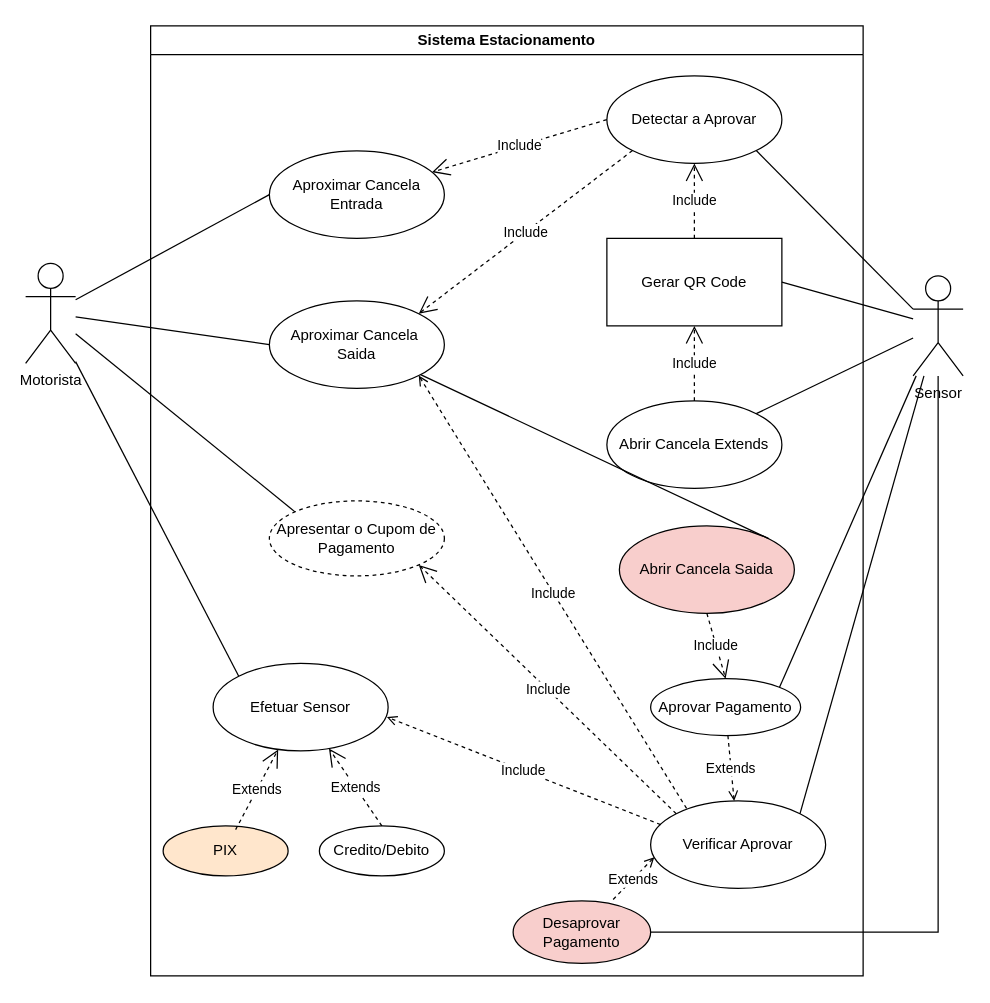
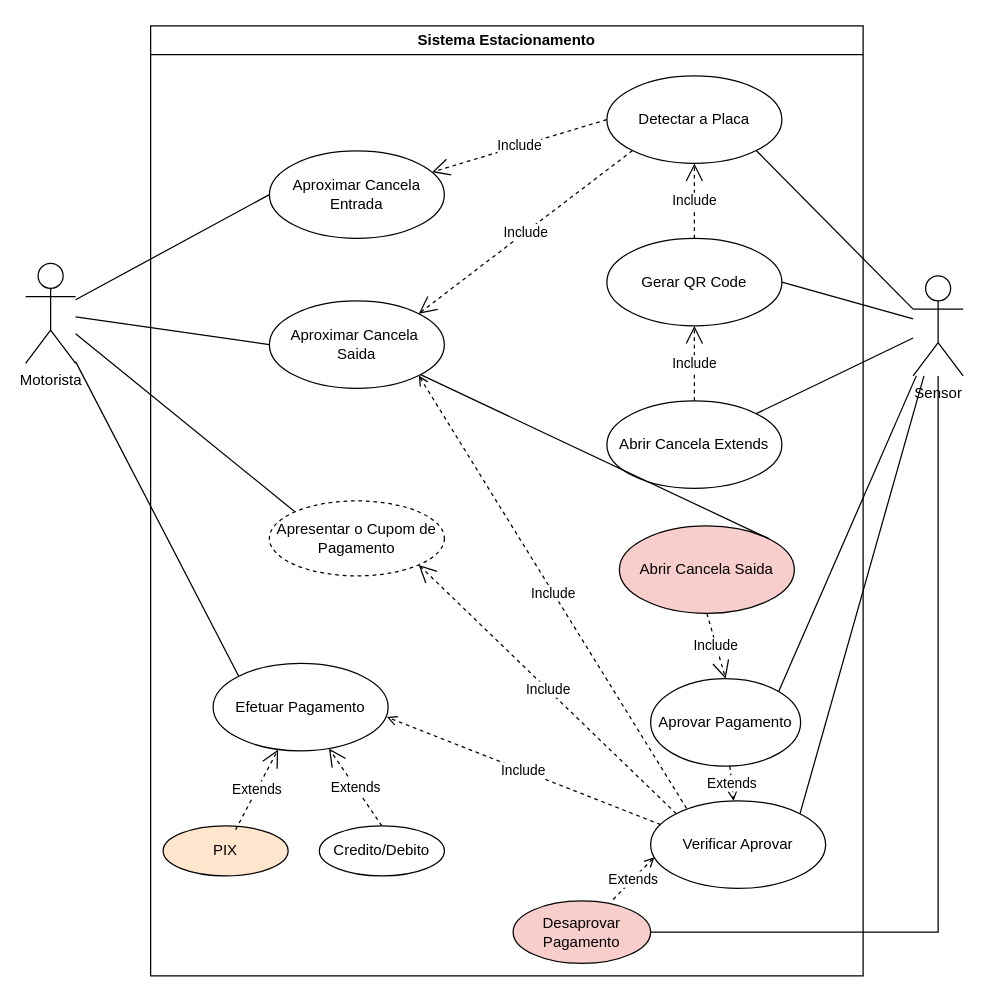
node "Detectar a Aprovar": label "Detectar a Aprovar" -> "Detectar a Placa"
node "Gerar QR Code": shape rectangle -> ellipse
node "Efetuar Sensor": label "Efetuar Sensor" -> "Efetuar Pagamento"
node "Aprovar Pagamento": size 150x57 -> 150x88
